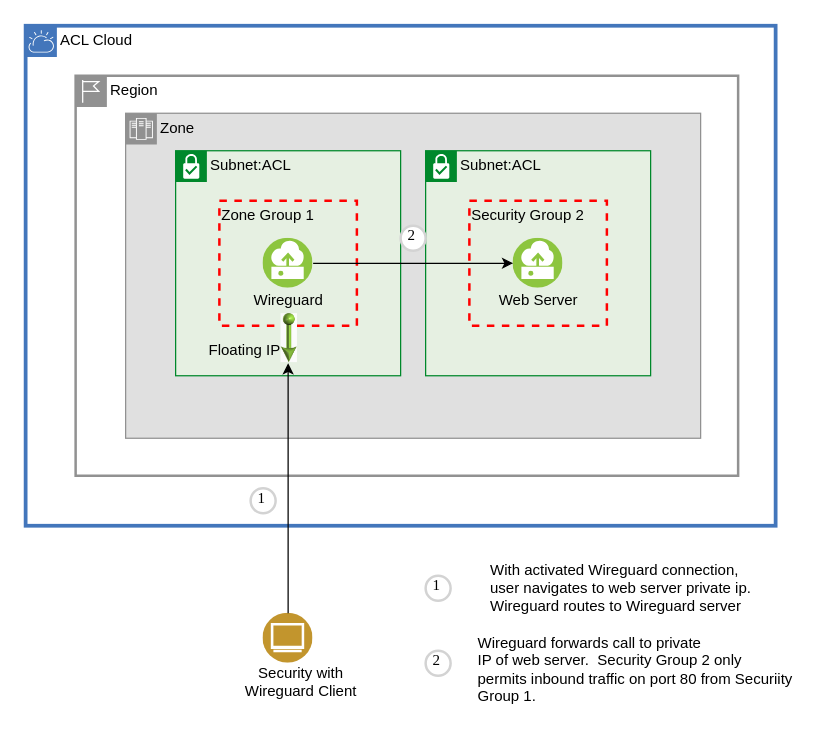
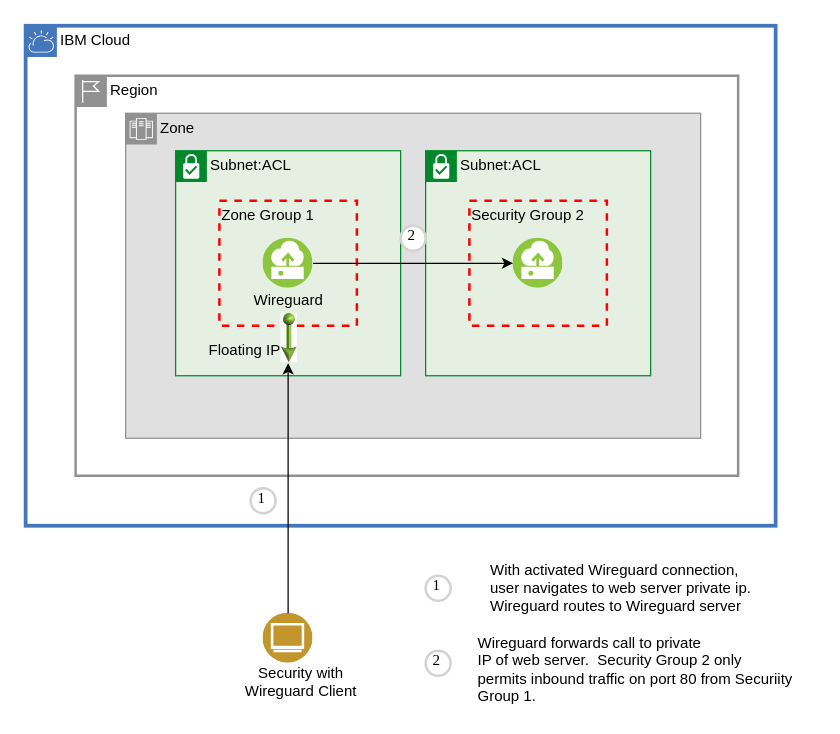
node "ACL Cloud": label "ACL Cloud" -> "IBM Cloud"
node "Web Server": removed
